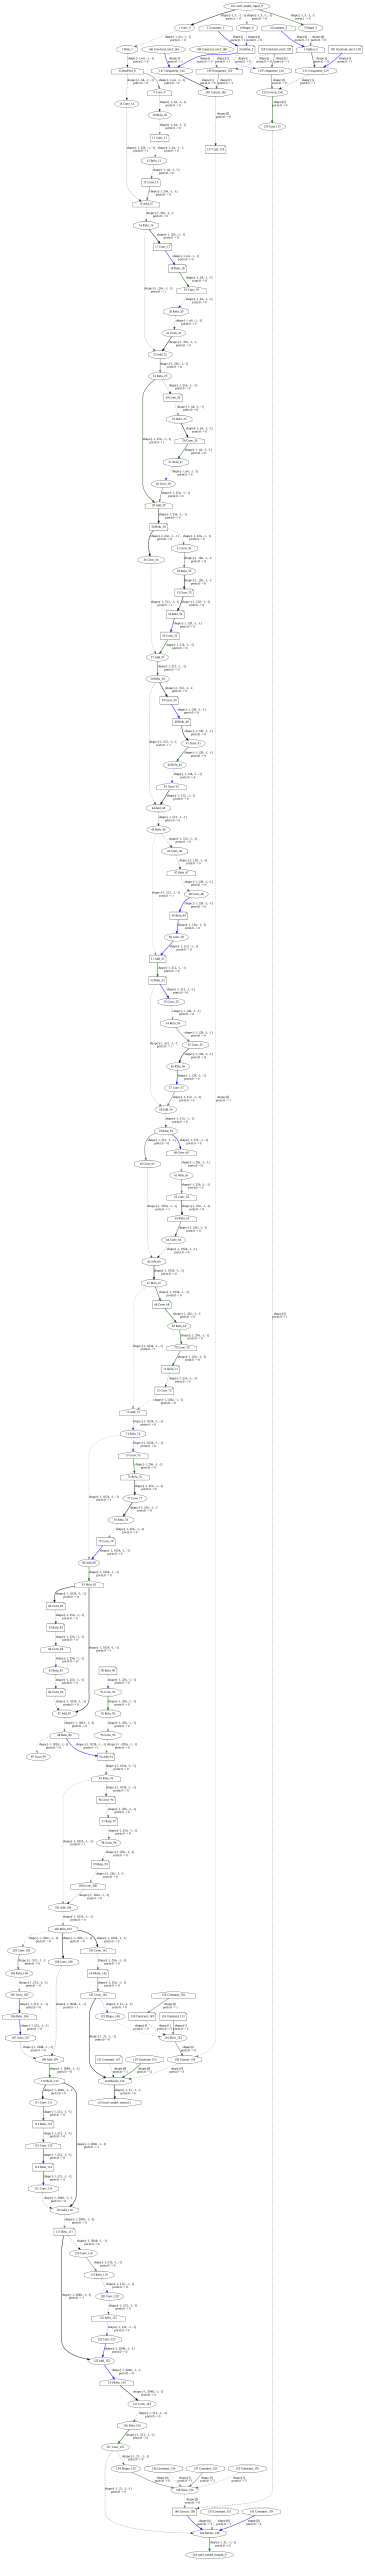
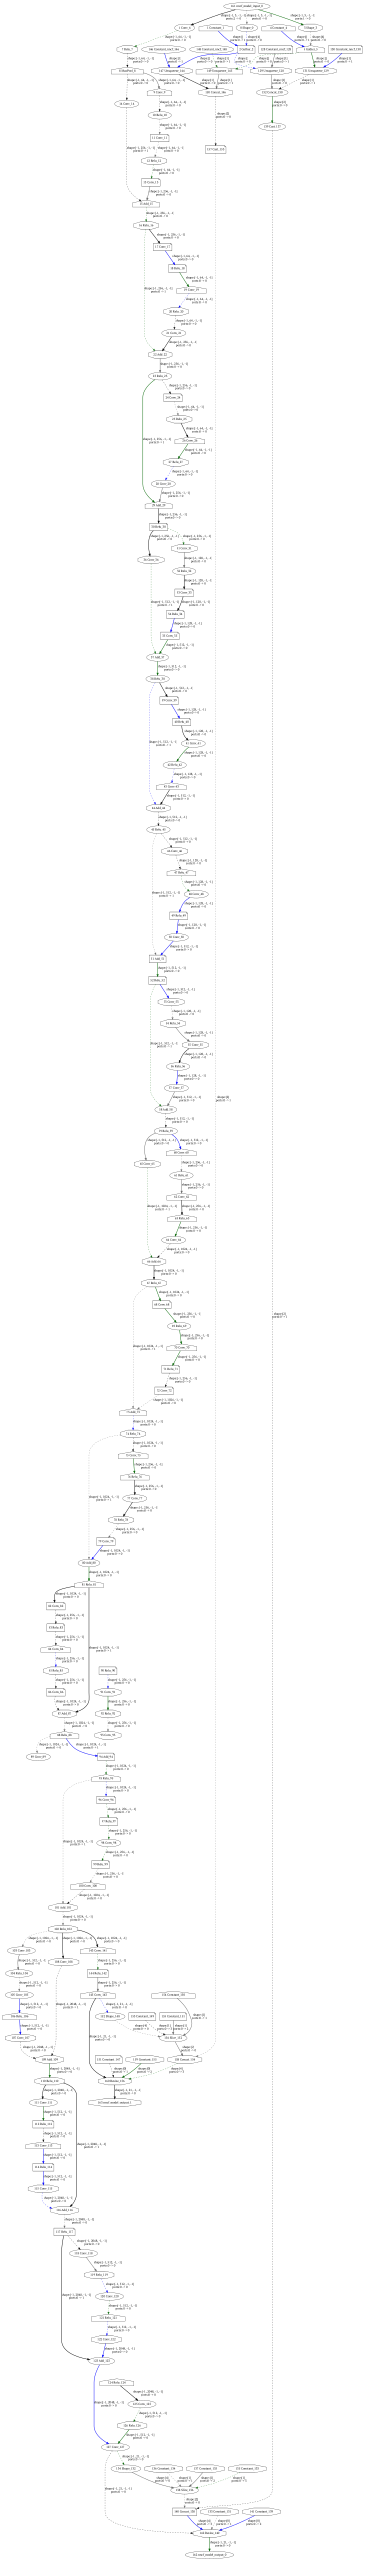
edge "74 Relu_74" -> "75 Conv_75": color blue -> black
edge "93 Conv_93" -> "94 Add_94": removed, label "shape:[-1, 1024, -1, -1] ports:0 -> 0"
edge "154 Constant_150" -> "153 Constant_149": now "154 Constant_150" -> "156 Slice_152"
edge "123 Add_123" -> "124 Relu_124": now "123 Add_123" -> "127 Conv_127"
